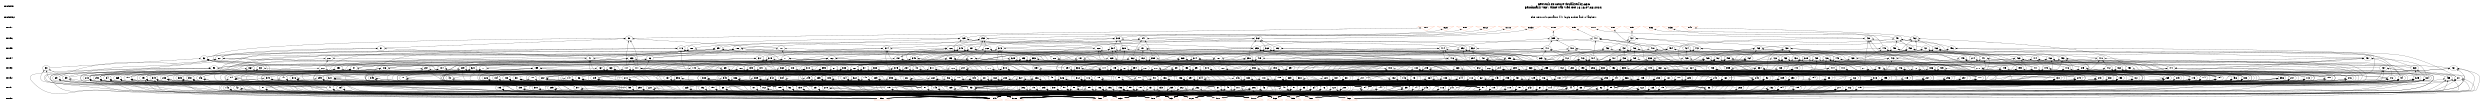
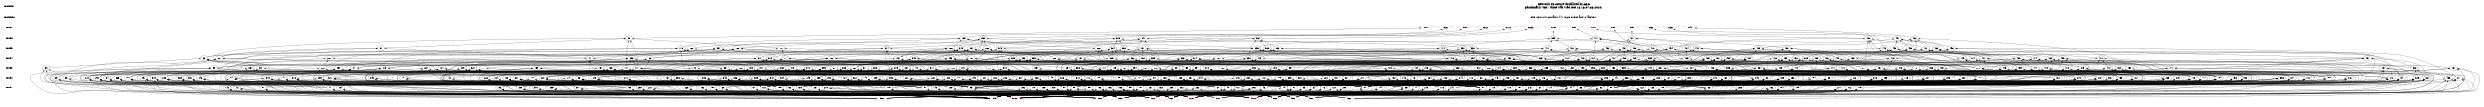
node "Level0": removed
